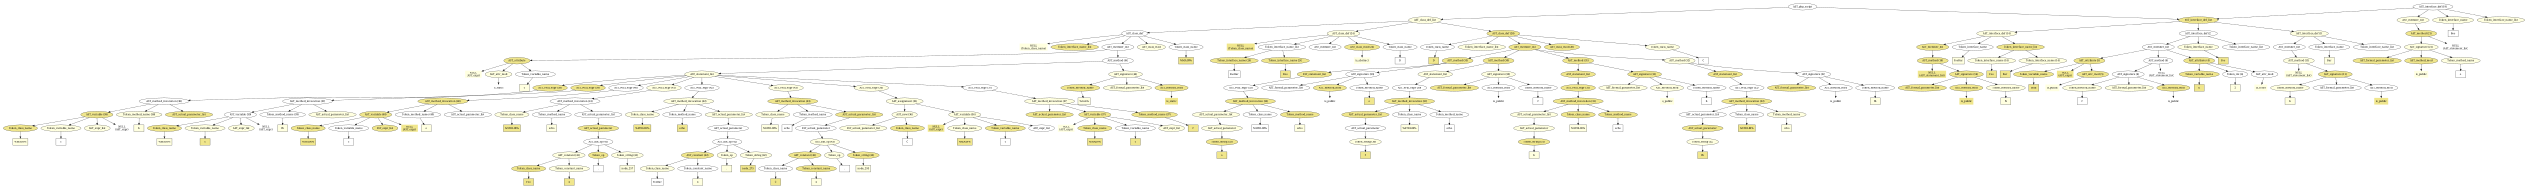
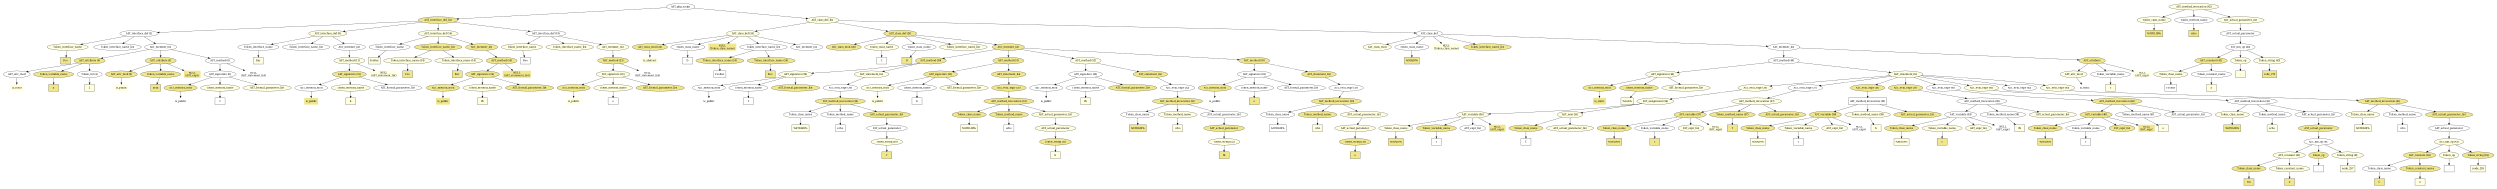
edge "AST_interface_def (19)" -> "AST_interface_def_list": reversed
edge "AST_eval_expr (42)" -> "AST_method_invocation (42)": removed
node "AST_method_invocation (38)": shape ellipse -> box
